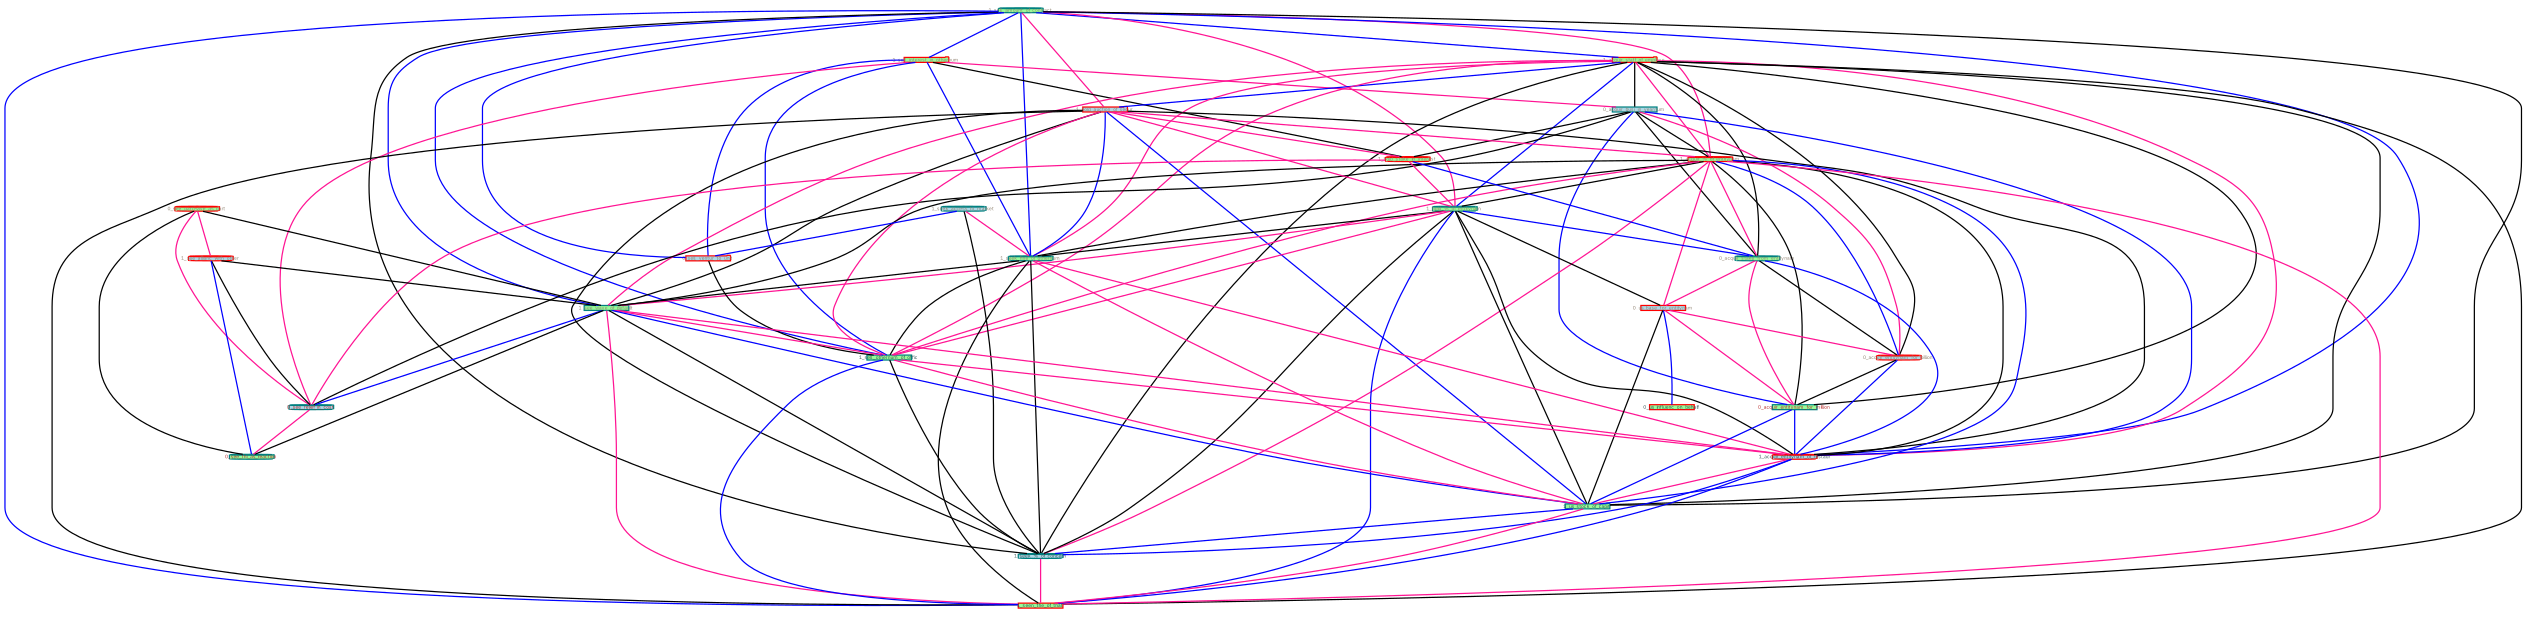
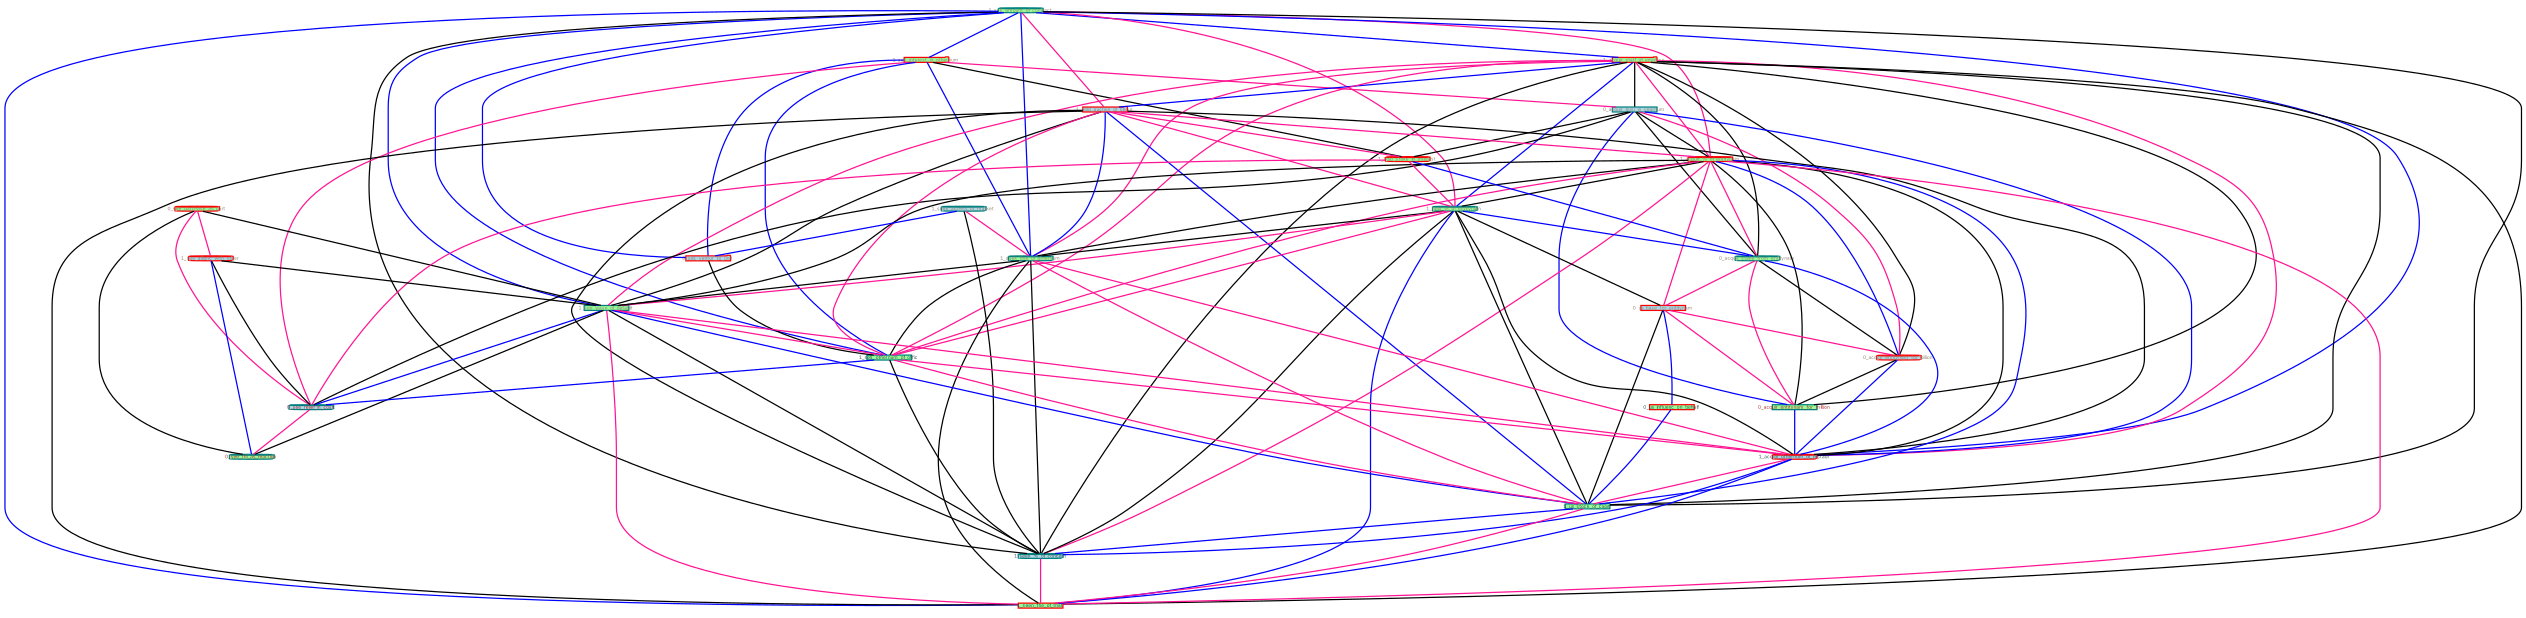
edge "0_acquir_entitynam_for_million" -- "1_us_stock_of_capit": now "0_us_influenc_on_behalf" -- "1_us_stock_of_capit"
node "1_acquir_entitynam_of_restaur": label "1_acquir_entitynam_of_restaur" -> "1_acquir_othernum_of_restaur"
edge "1_sell_othernum_of_offic" -- "1_seen_the_of_that": now "1_sell_othernum_of_offic" -- "0_see_relief_in_cost"
